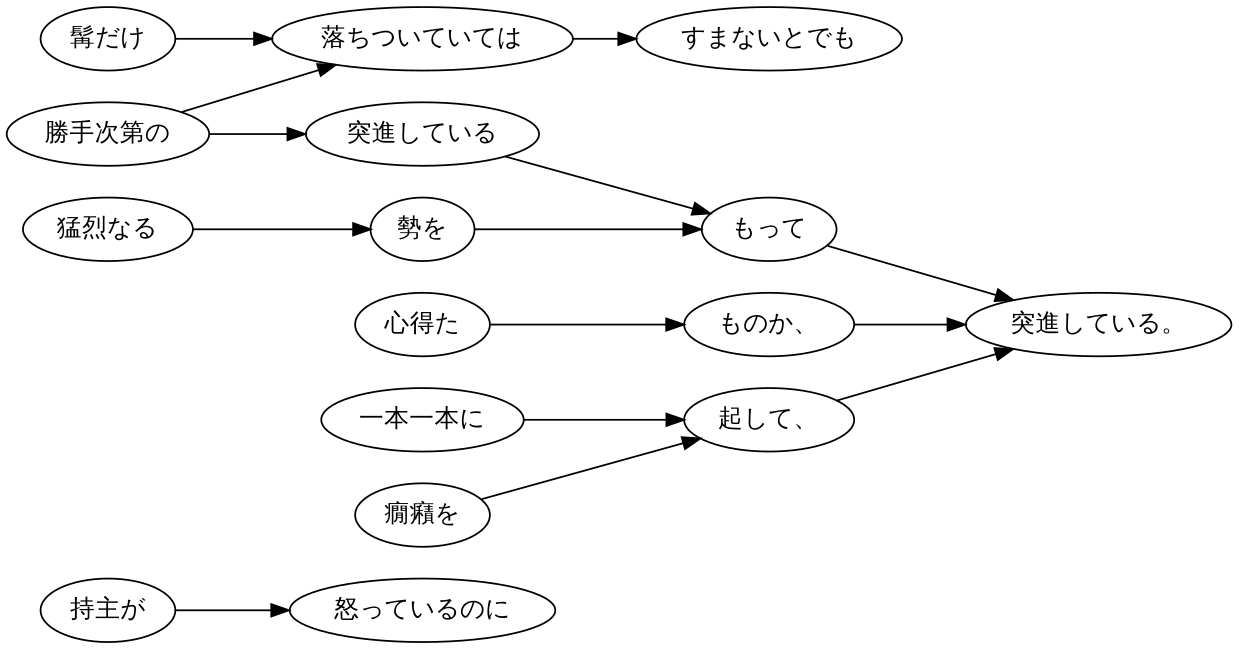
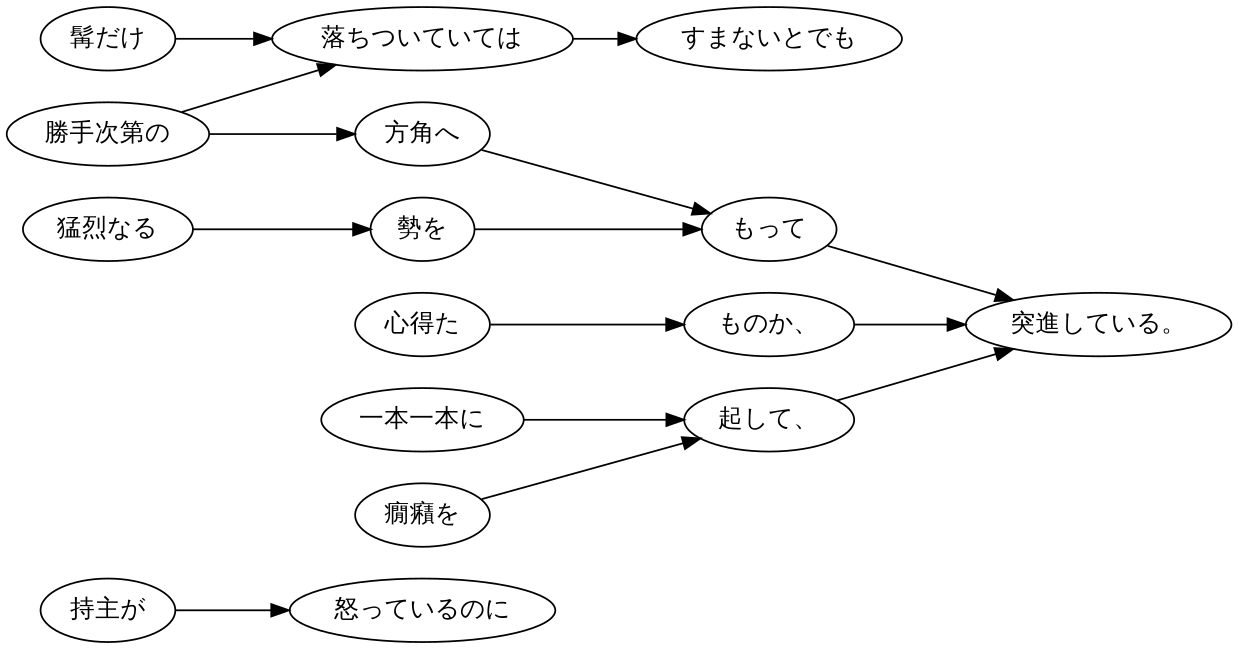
node "突進している": label "突進している" -> "方角へ"
